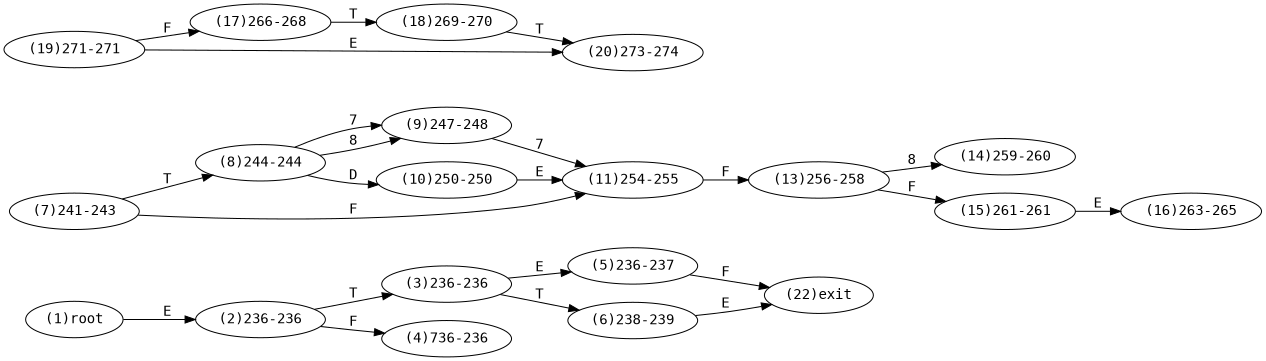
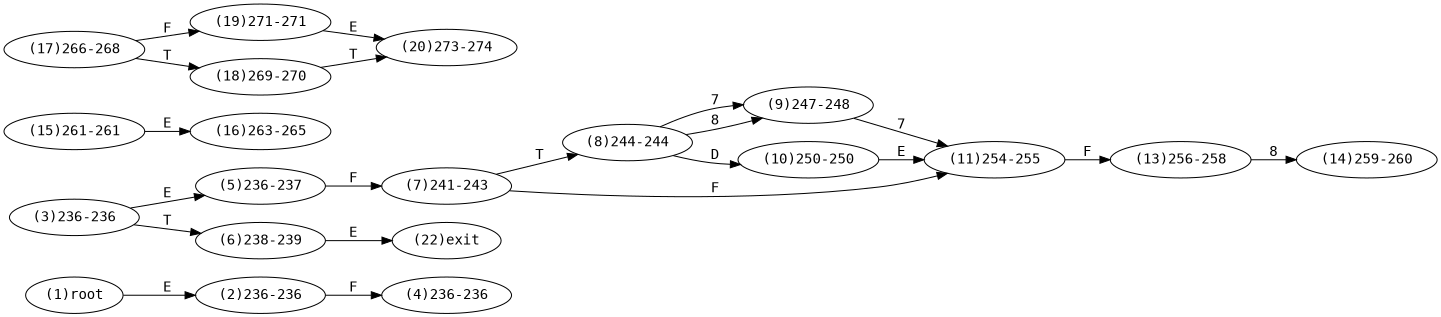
edge "(19)271-271" -> "(17)266-268": reversed
edge "(13)256-258" -> "(15)261-261": removed, label "F"
edge "(5)236-237" -> "(22)exit": now "(5)236-237" -> "(7)241-243"
edge "(2)236-236" -> "(3)236-236": removed, label "T"
node "(4)736-236": label "(4)736-236" -> "(4)236-236"
